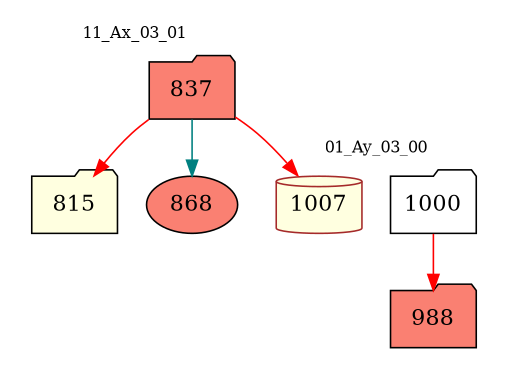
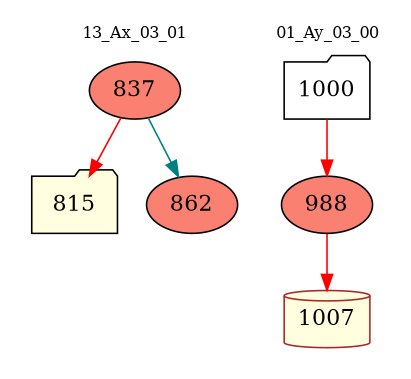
cluster "11_Ax_03_01": label "11_Ax_03_01" -> "13_Ax_03_01"
node "837": shape folder -> ellipse
edge "837" -> "1007": now "988" -> "1007"
node "868": label "868" -> "862"
node "988": shape folder -> ellipse
